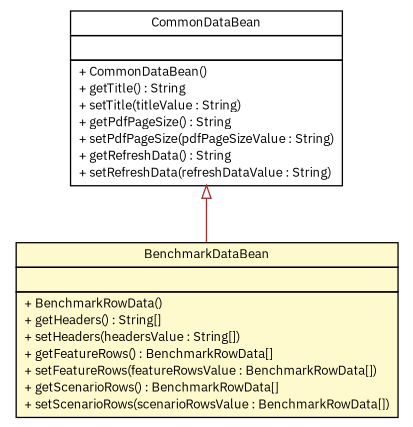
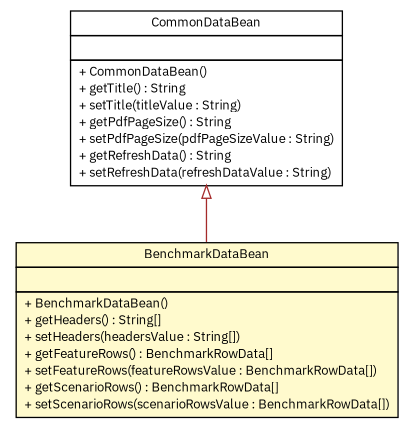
node "BenchmarkDataBean": text "+ BenchmarkRowData()" -> "+ BenchmarkDataBean()"
